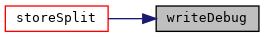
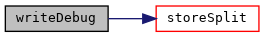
edge "storeSplit" -> "writeDebug": reversed
